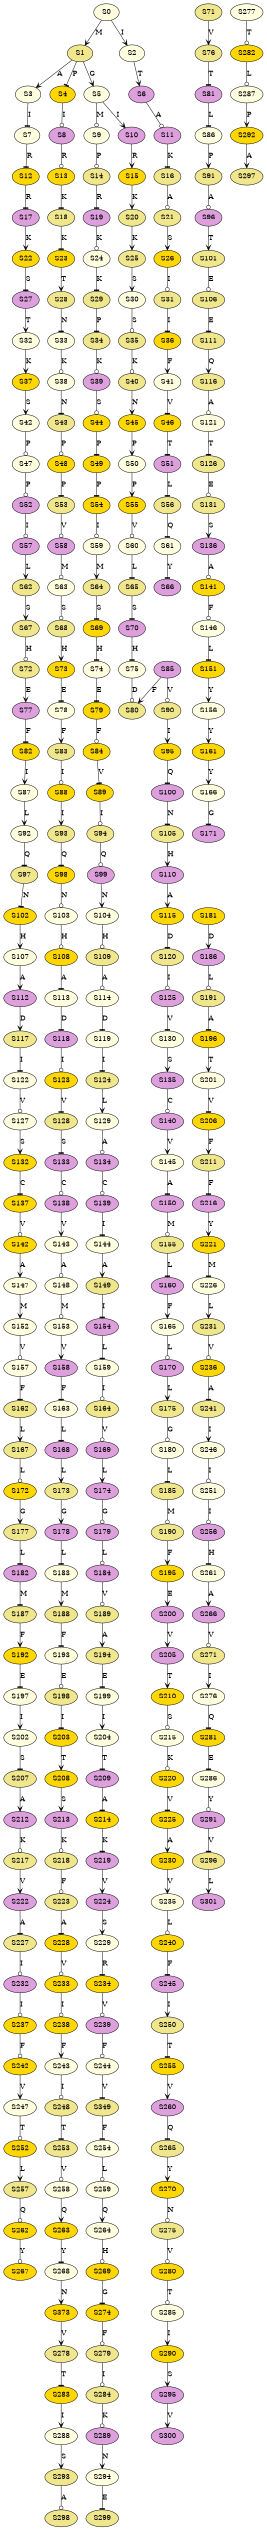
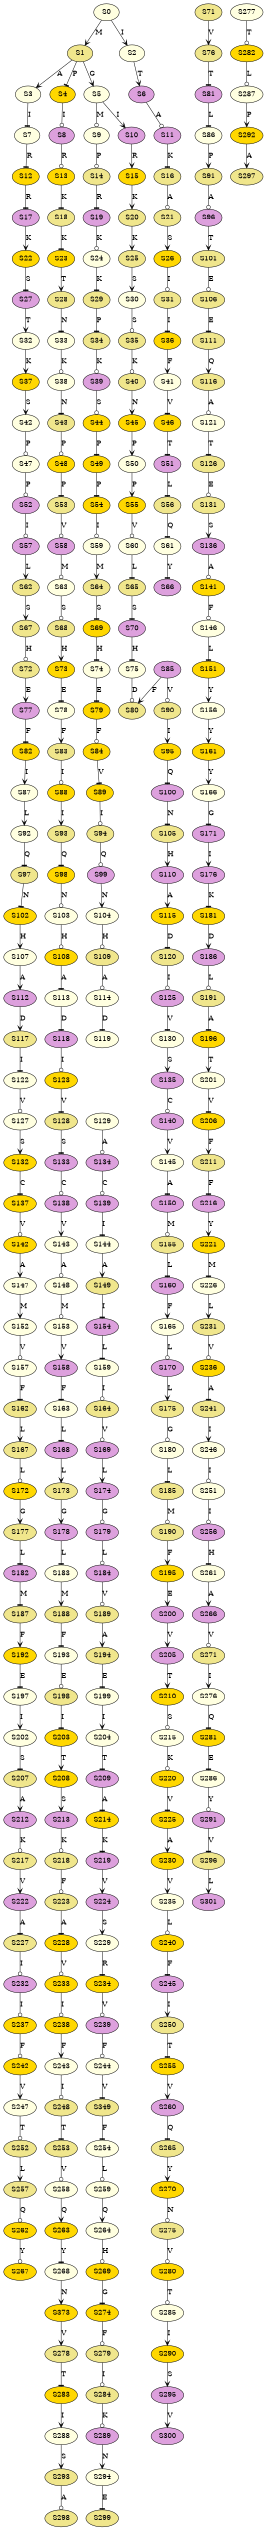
node "S176": added
node "S124": removed
node "S252": fillcolor gold -> khaki
